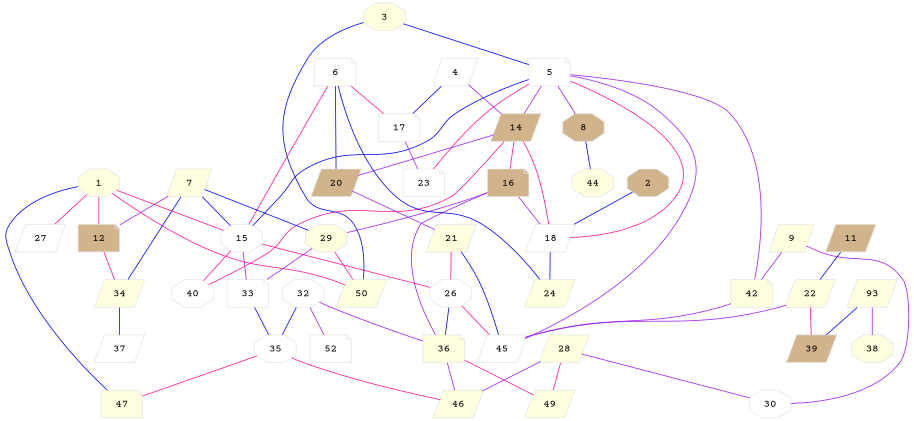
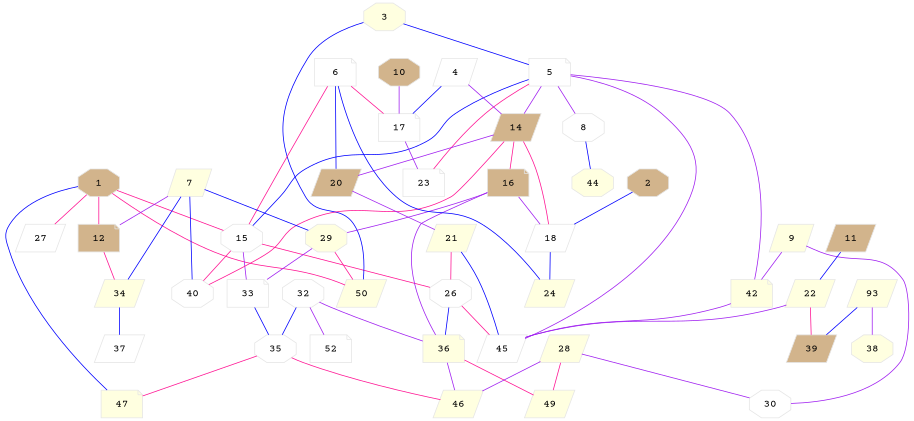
node "10": added
node "8": fillcolor tan -> white
edge "5" -- "18": removed
node "1": fillcolor lightyellow -> tan
edge "7" -- "15": now "7" -- "40"
